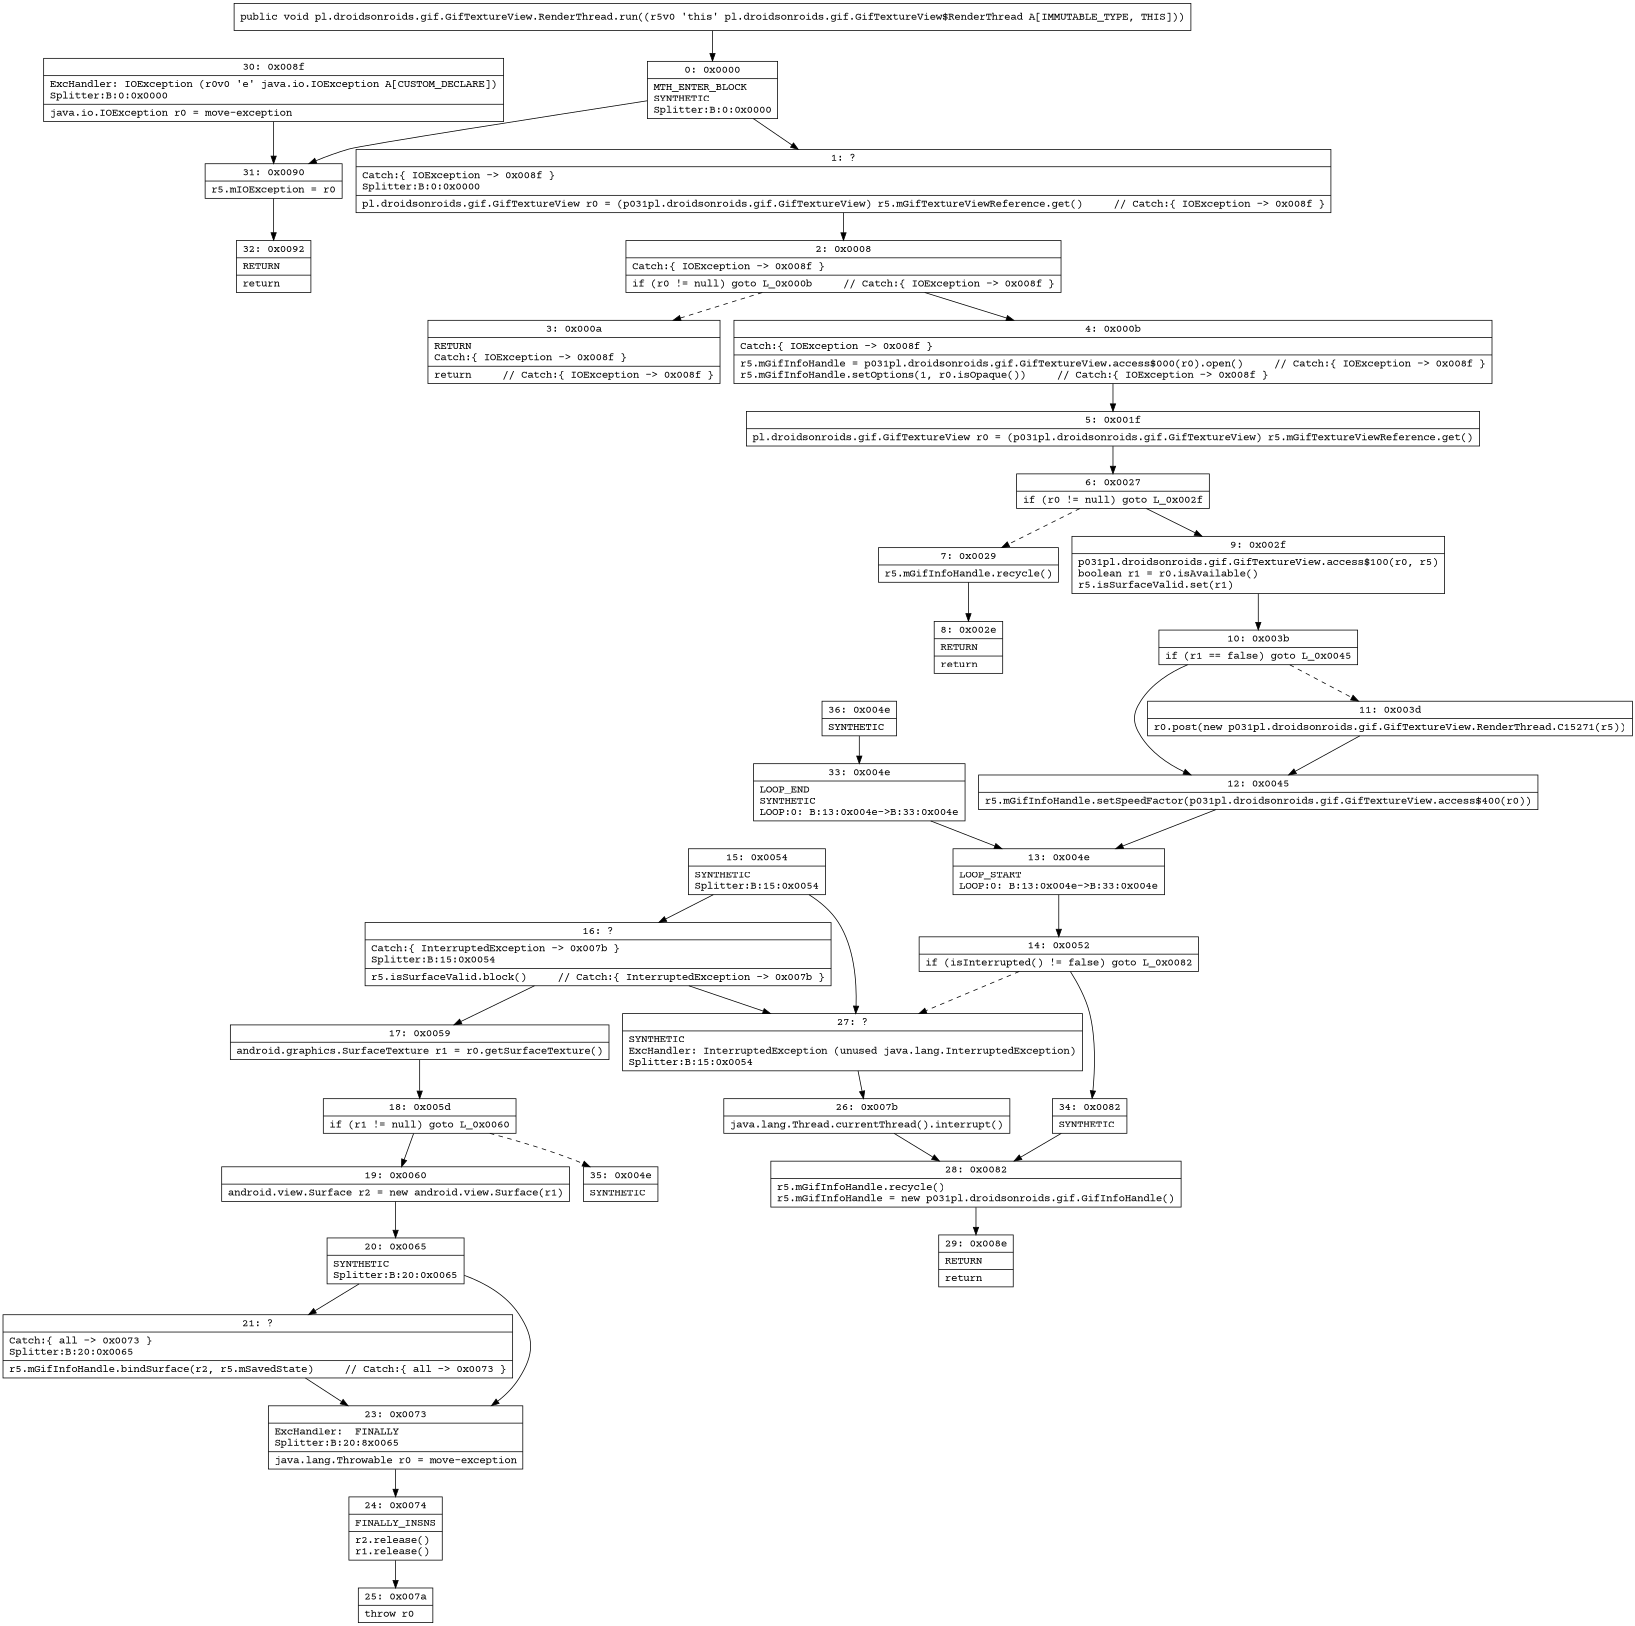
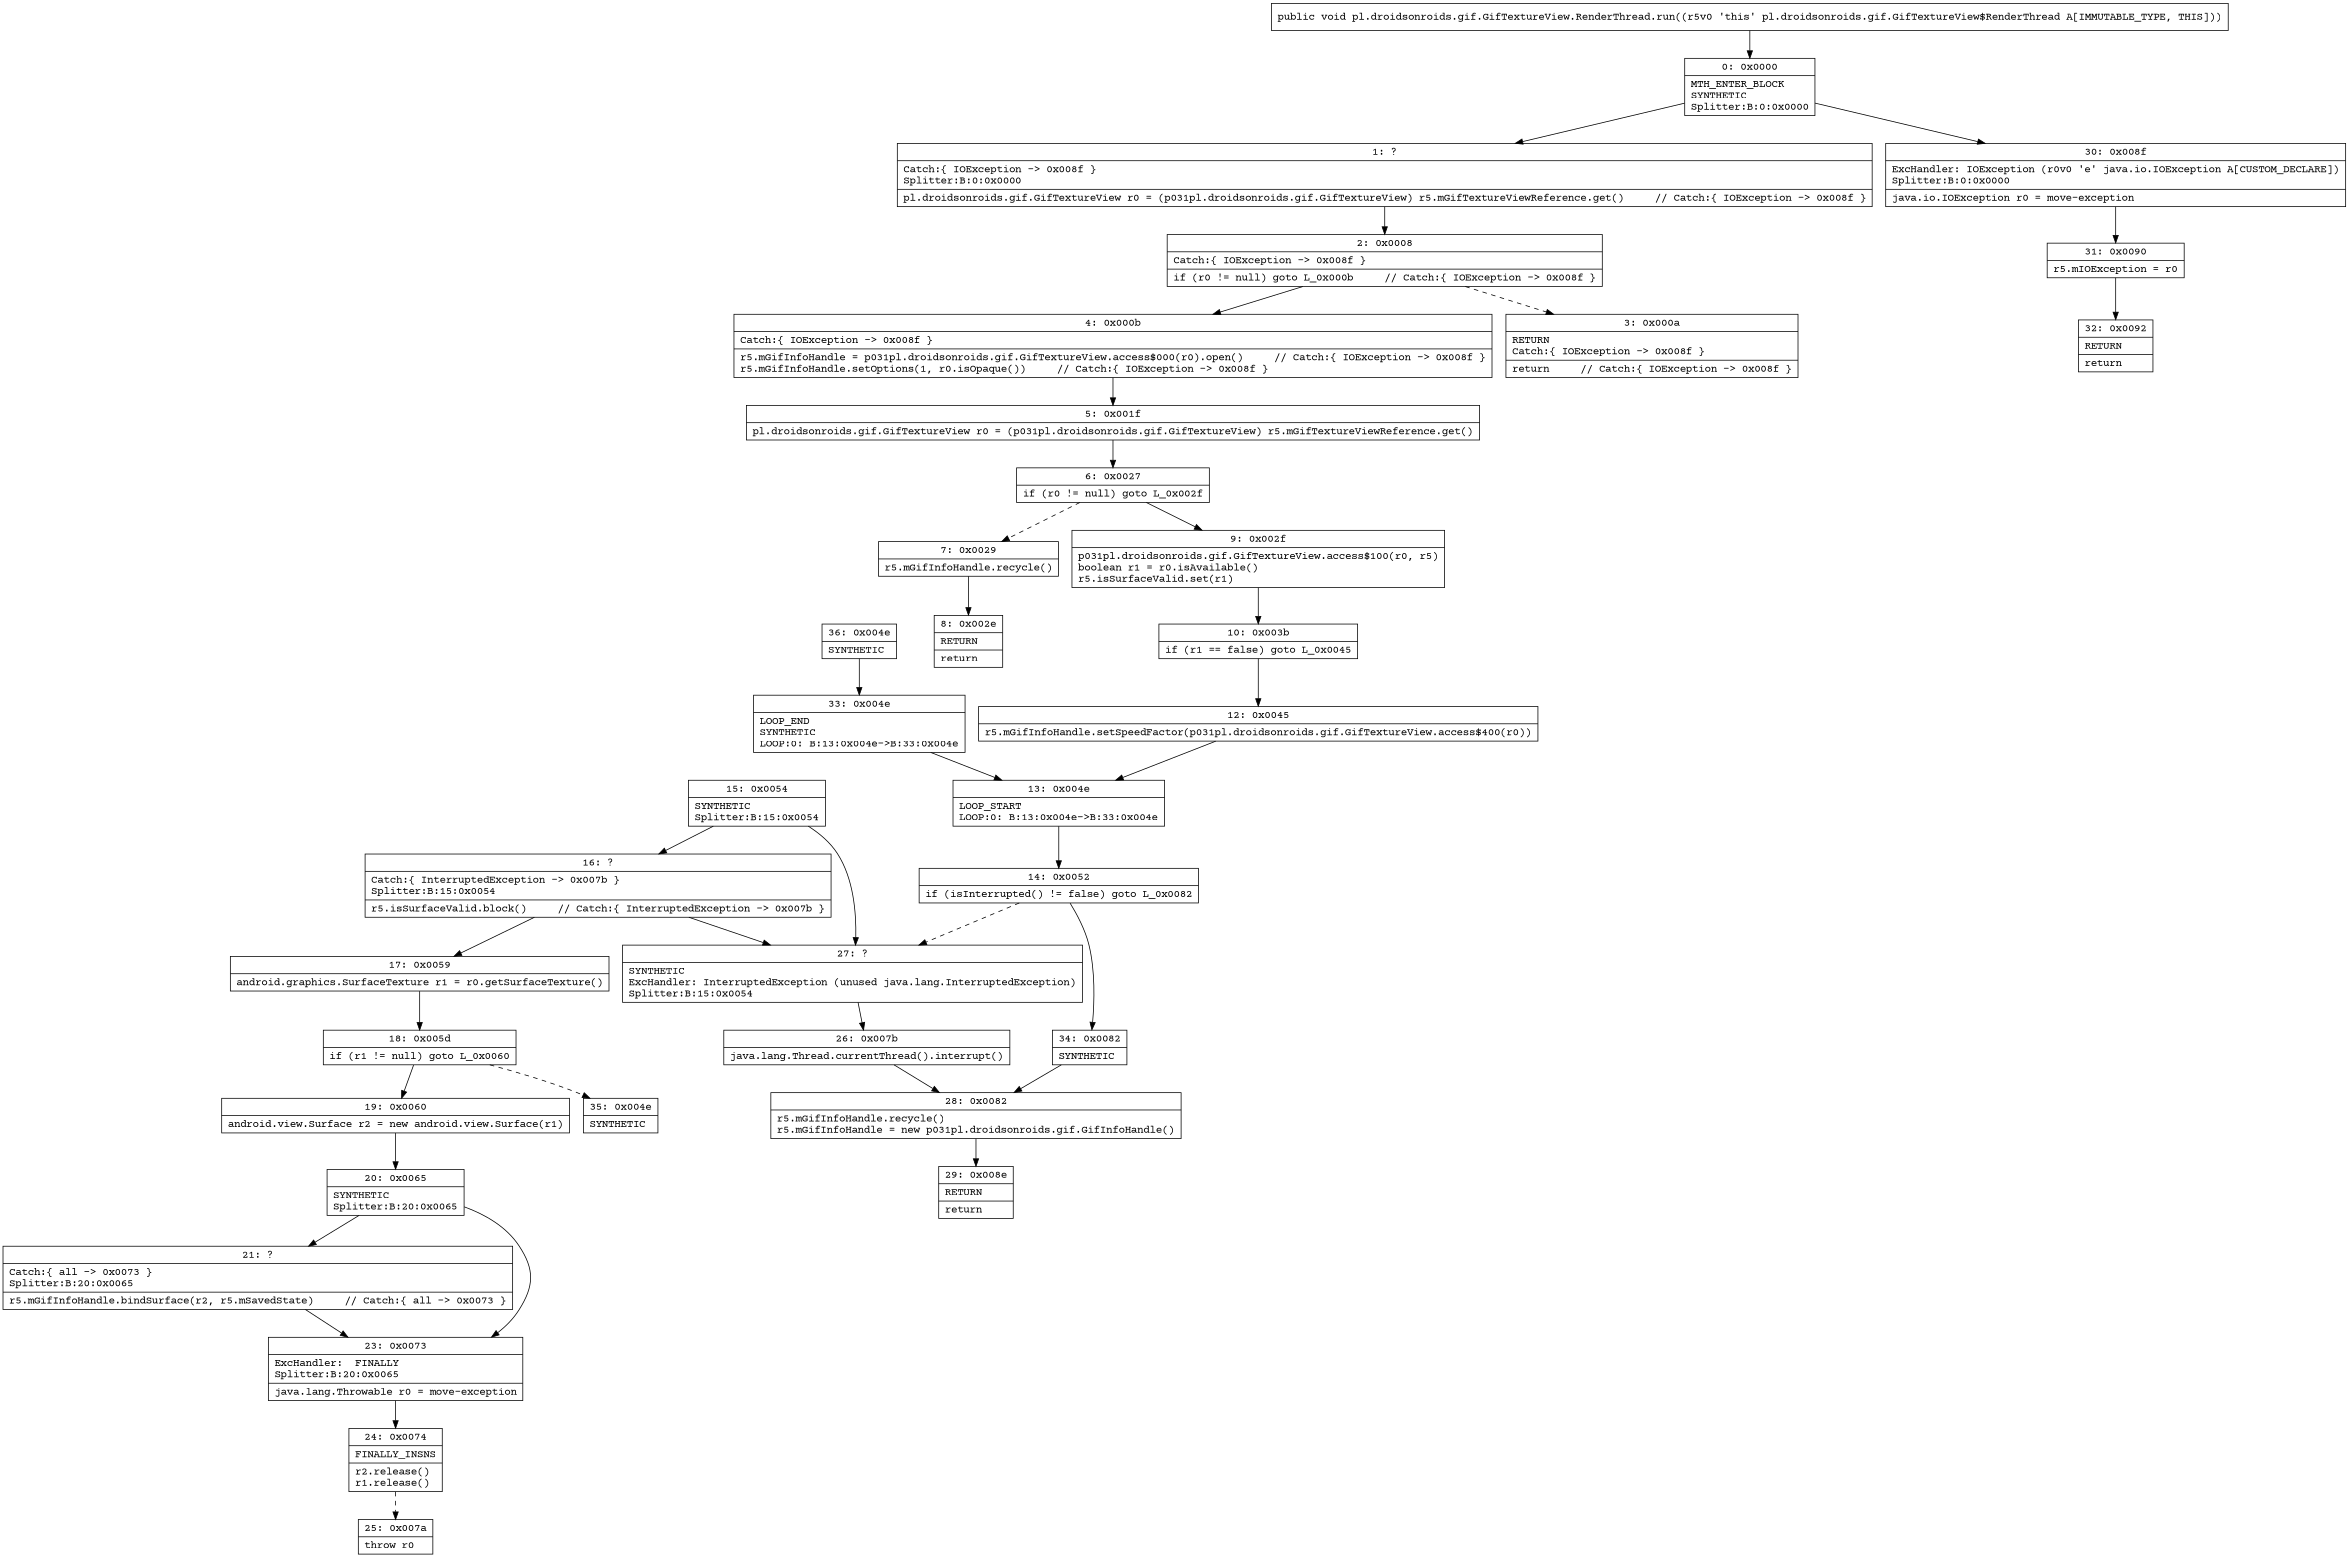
edge "0: 0x0000" -> "31: 0x0090": now "0: 0x0000" -> "30: 0x008f"
node "11: 0x003d": removed
node "23: 0x0073": text "Splitter:B:20:8x0065" -> "Splitter:B:20:0x0065"
edge "24: 0x0074" -> "25: 0x007a": style solid -> dashed
